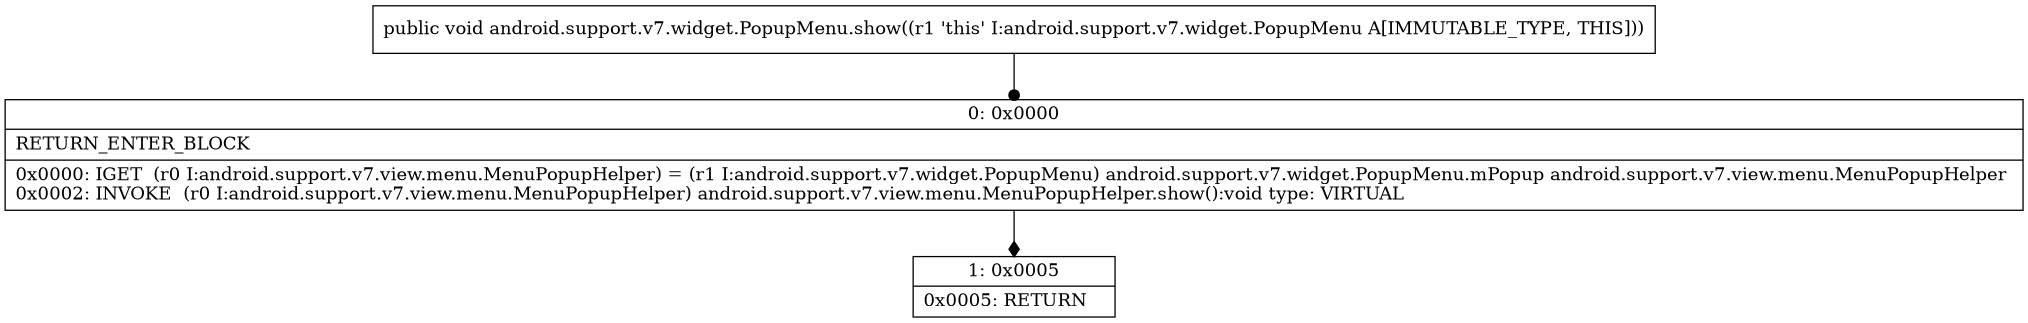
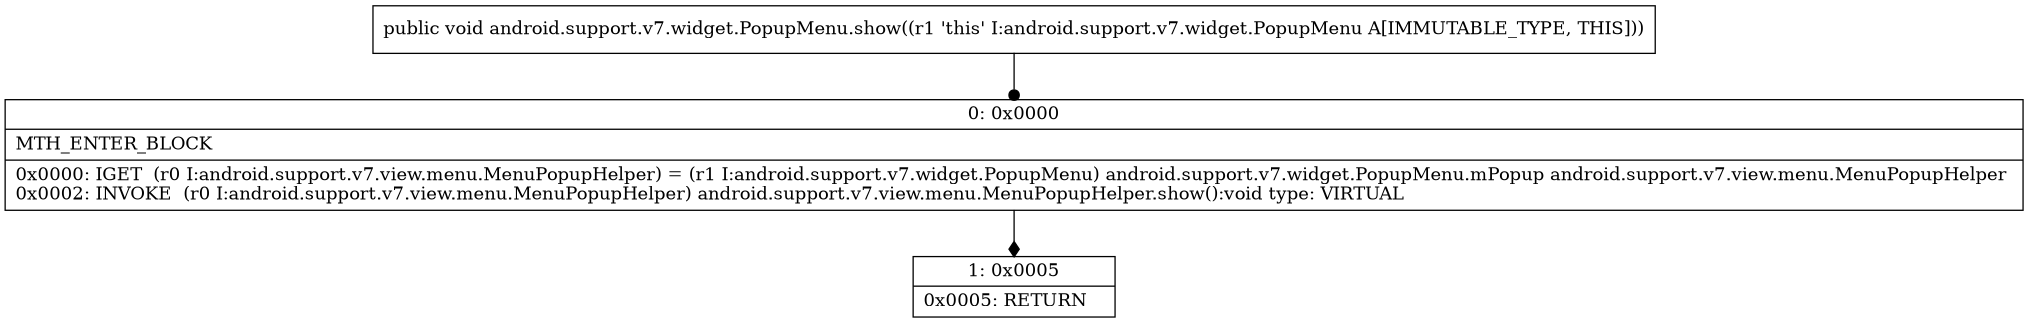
node "0: 0x0000": text "RETURN_ENTER_BLOCK" -> "MTH_ENTER_BLOCK"
